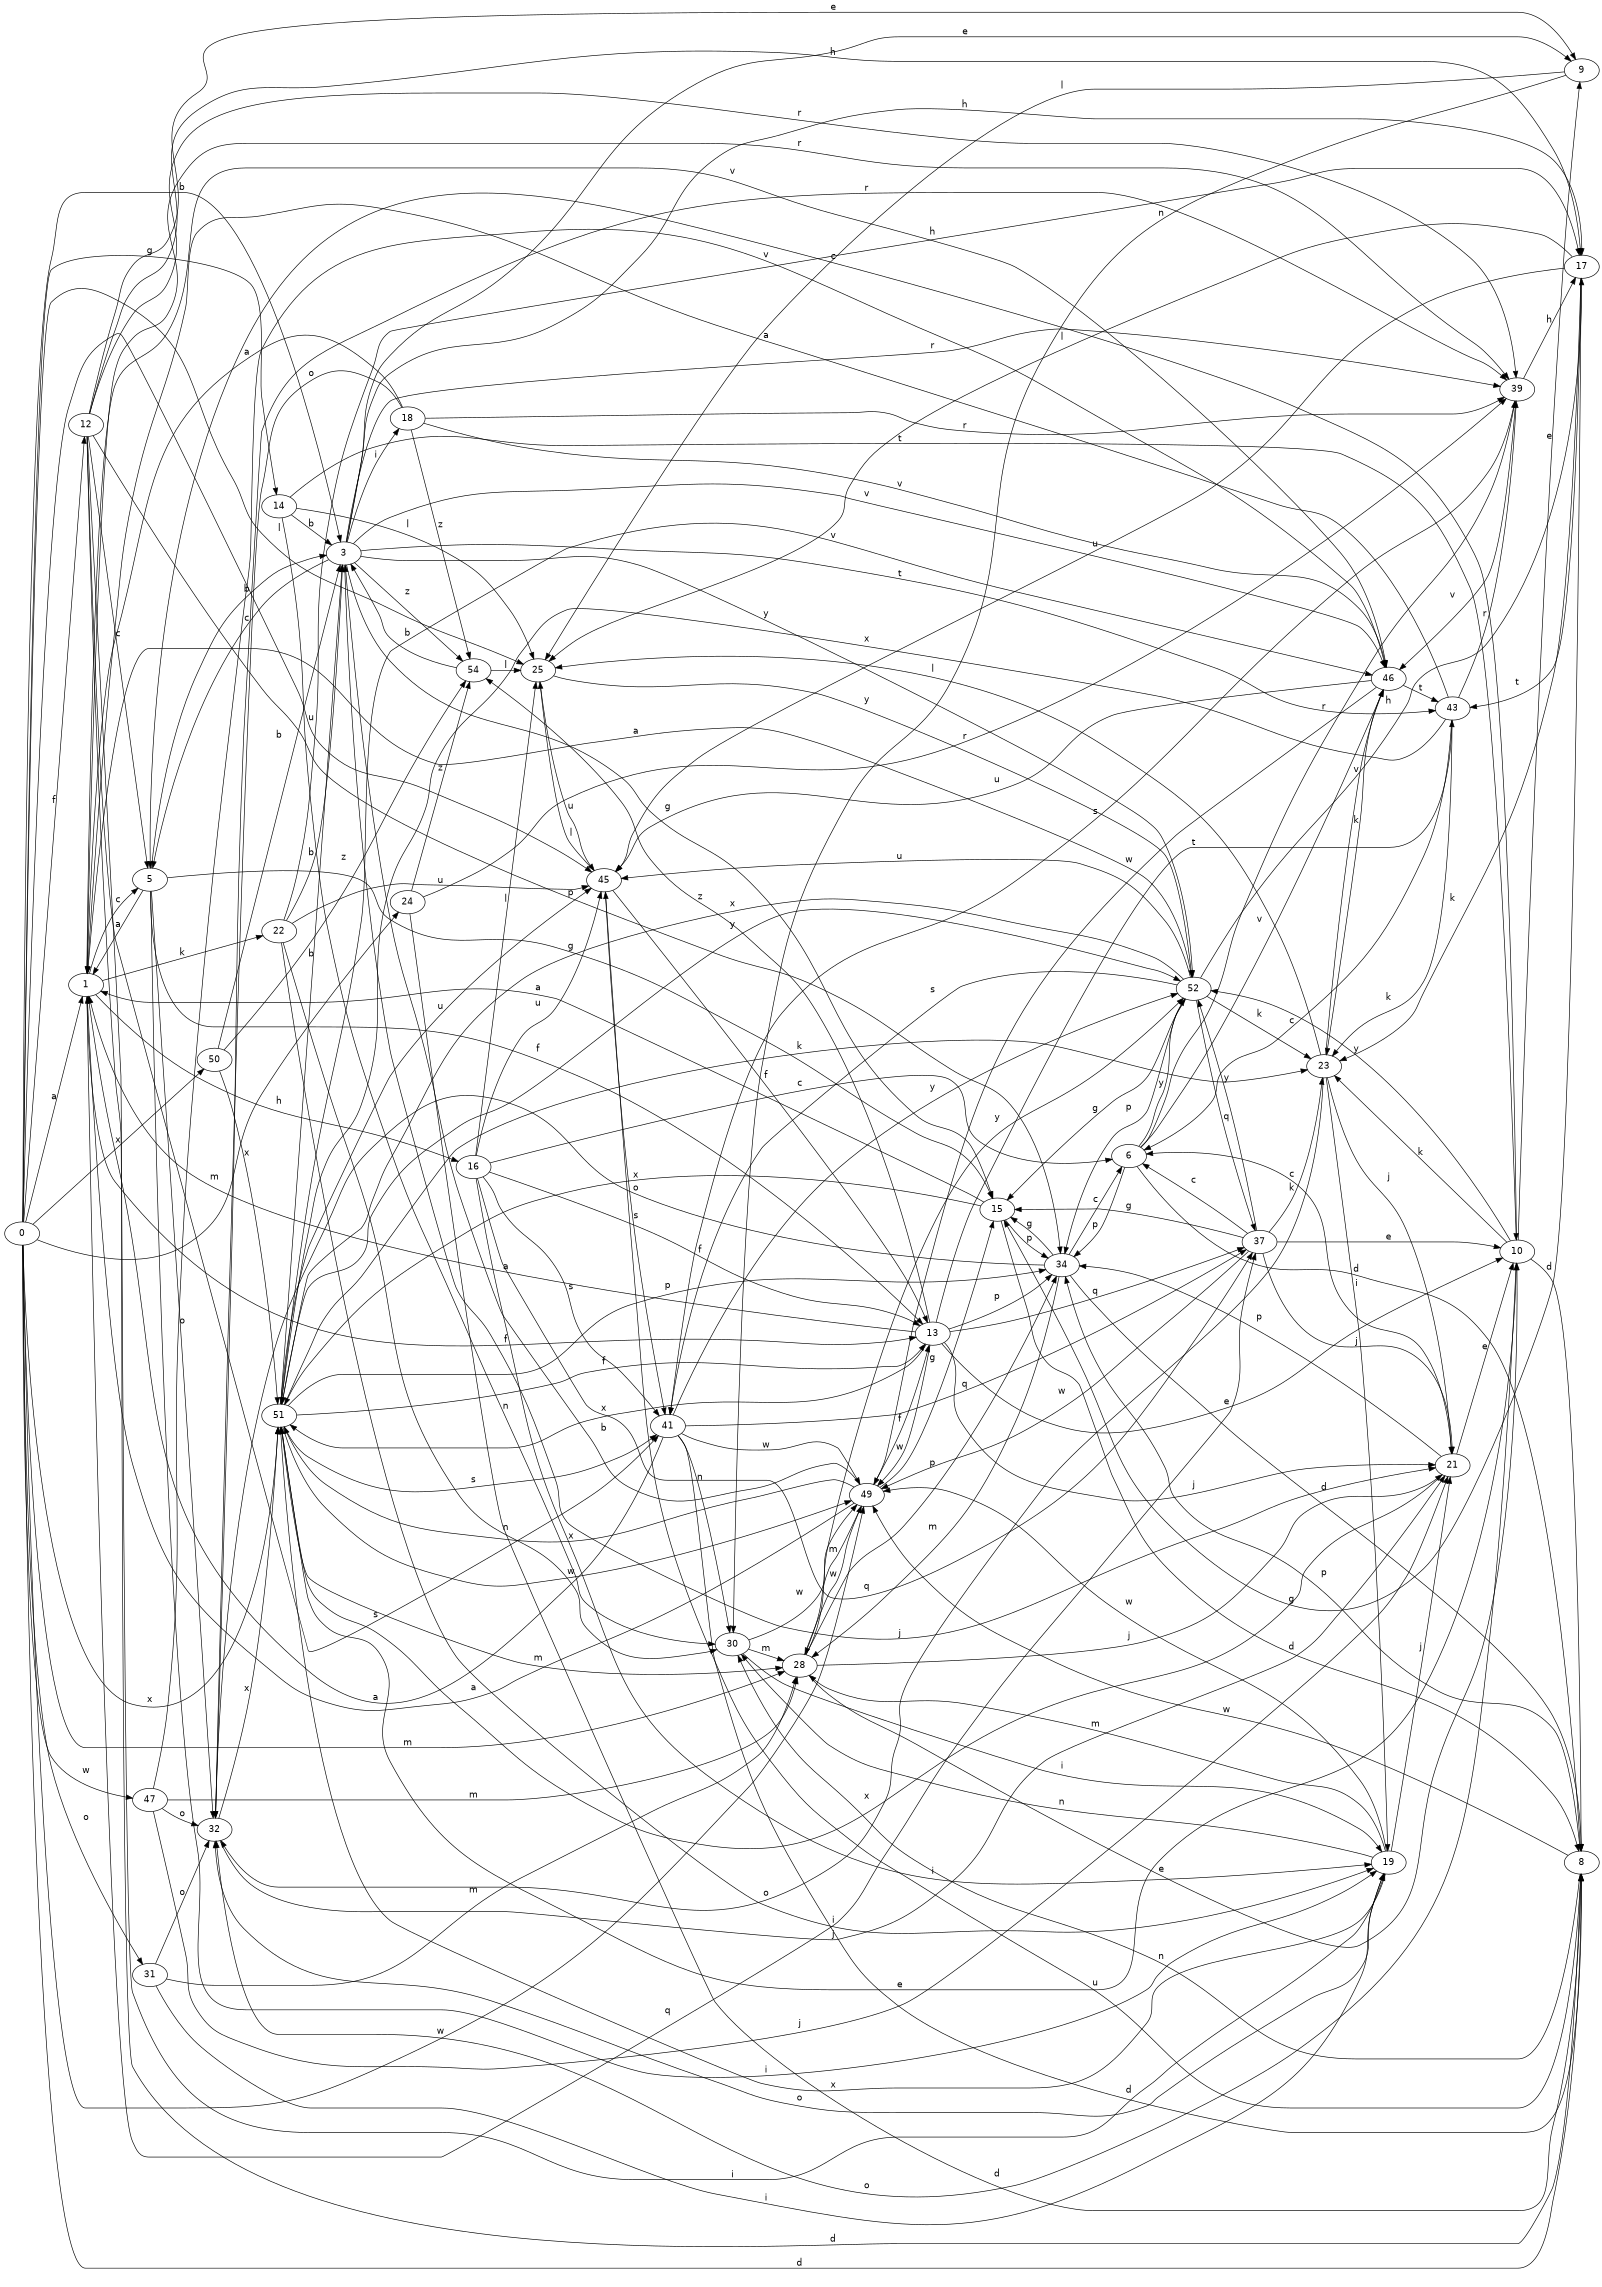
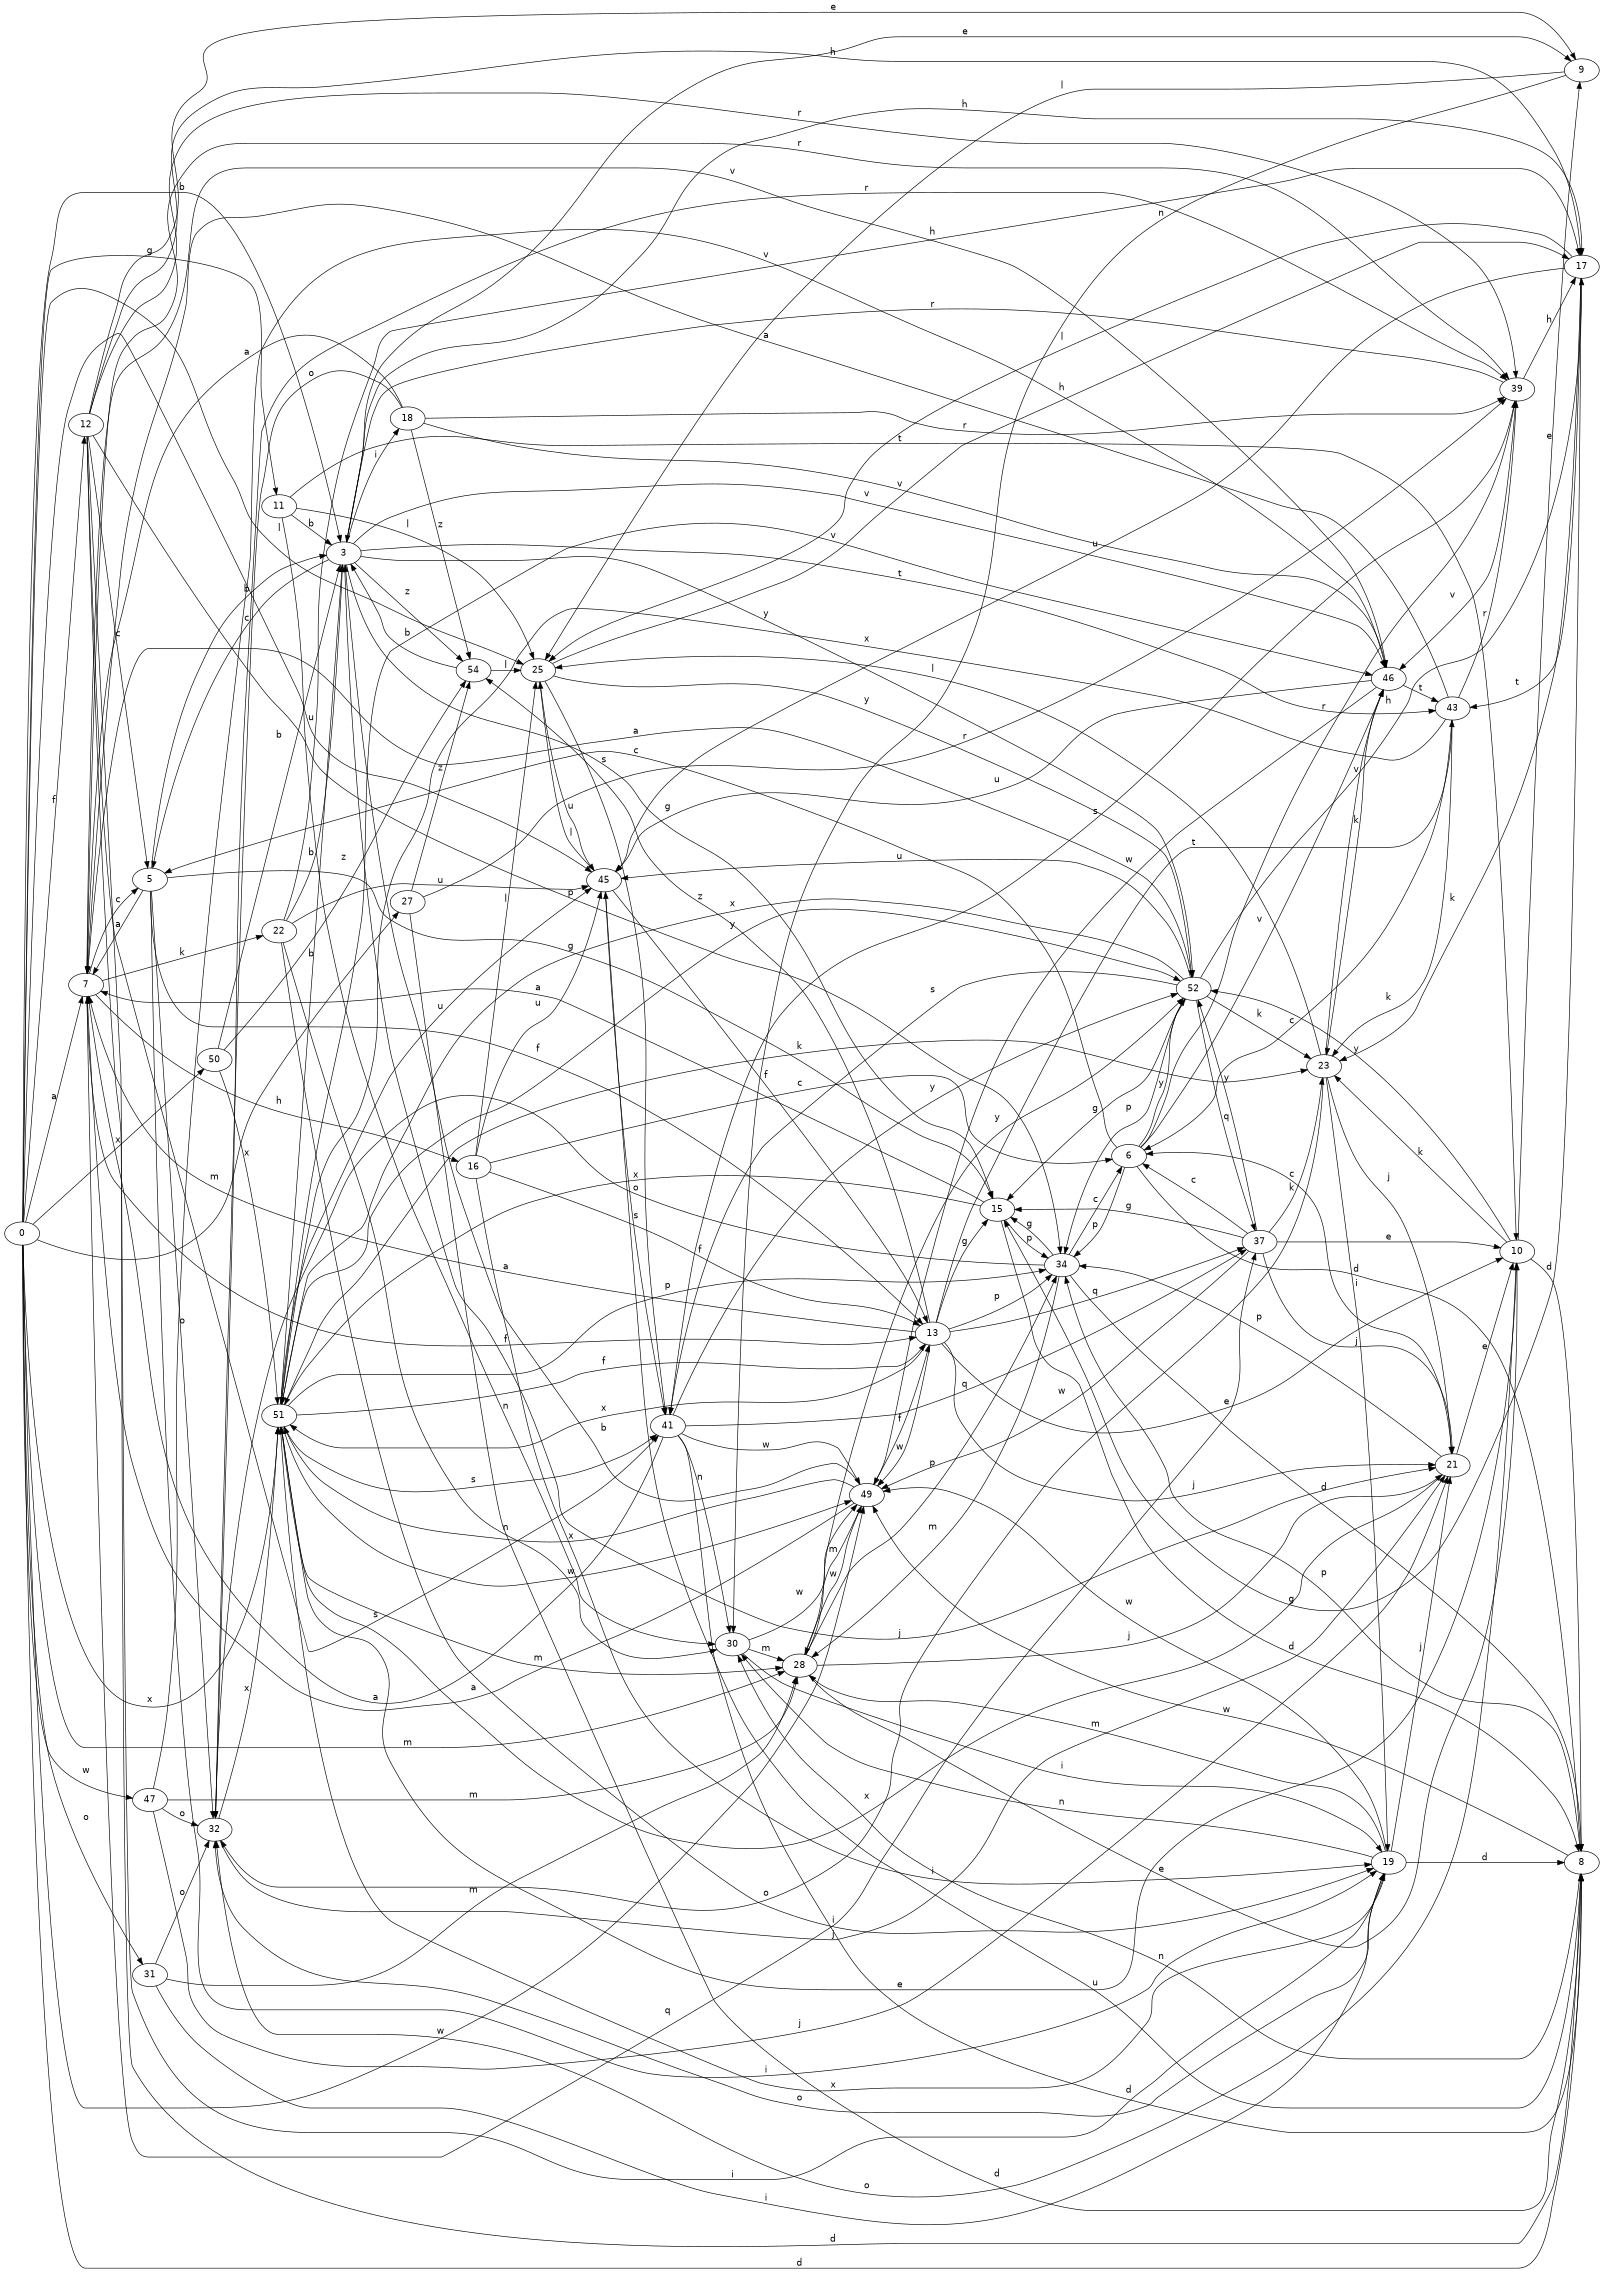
edge "10" -> "5": now "6" -> "5"
edge "3" -> "39": reversed
edge "25" -> "17": added, label "h"
node "14": label "14" -> "11"
node "24": label "24" -> "27"
node "1": label "1" -> "7"
edge "16" -> "41": now "25" -> "41"
edge "49" -> "15": now "13" -> "15"
edge "16" -> "37": removed, label "q"
edge "19" -> "8": added, label "d"
